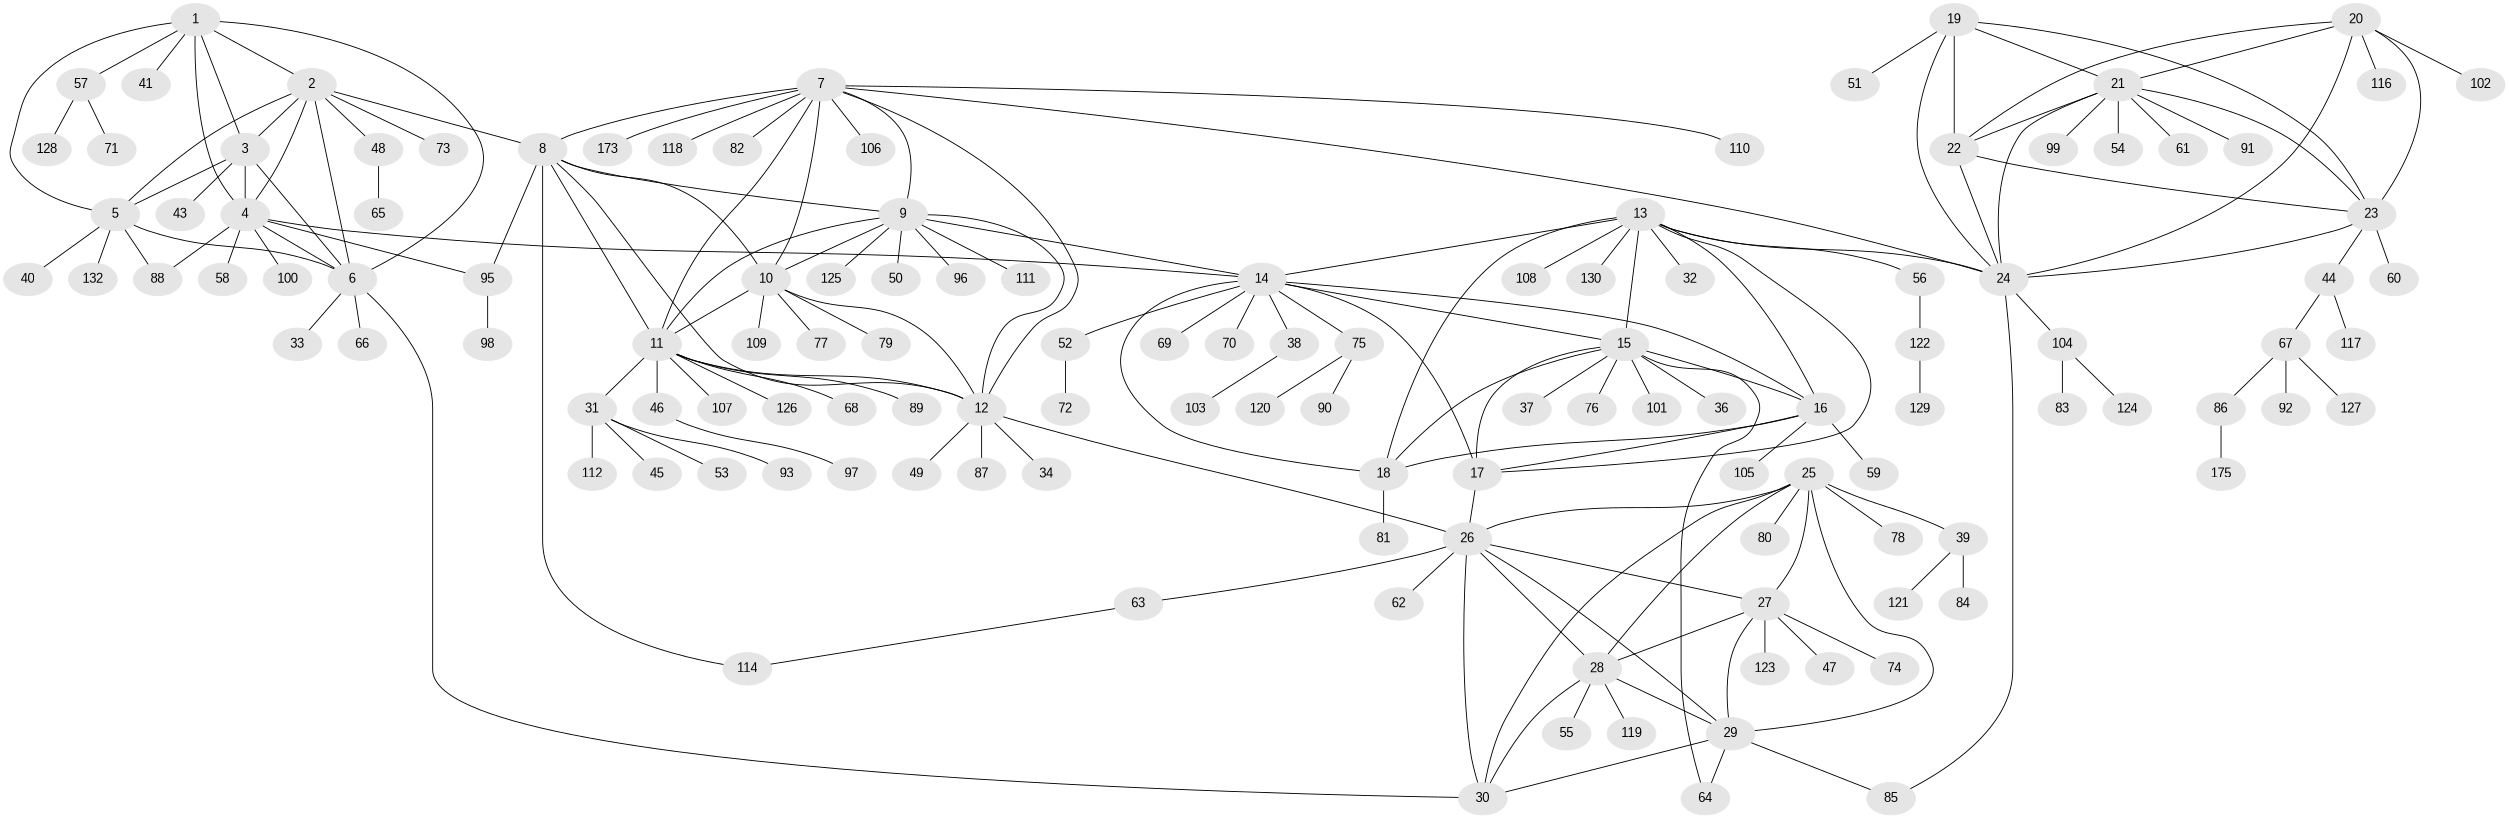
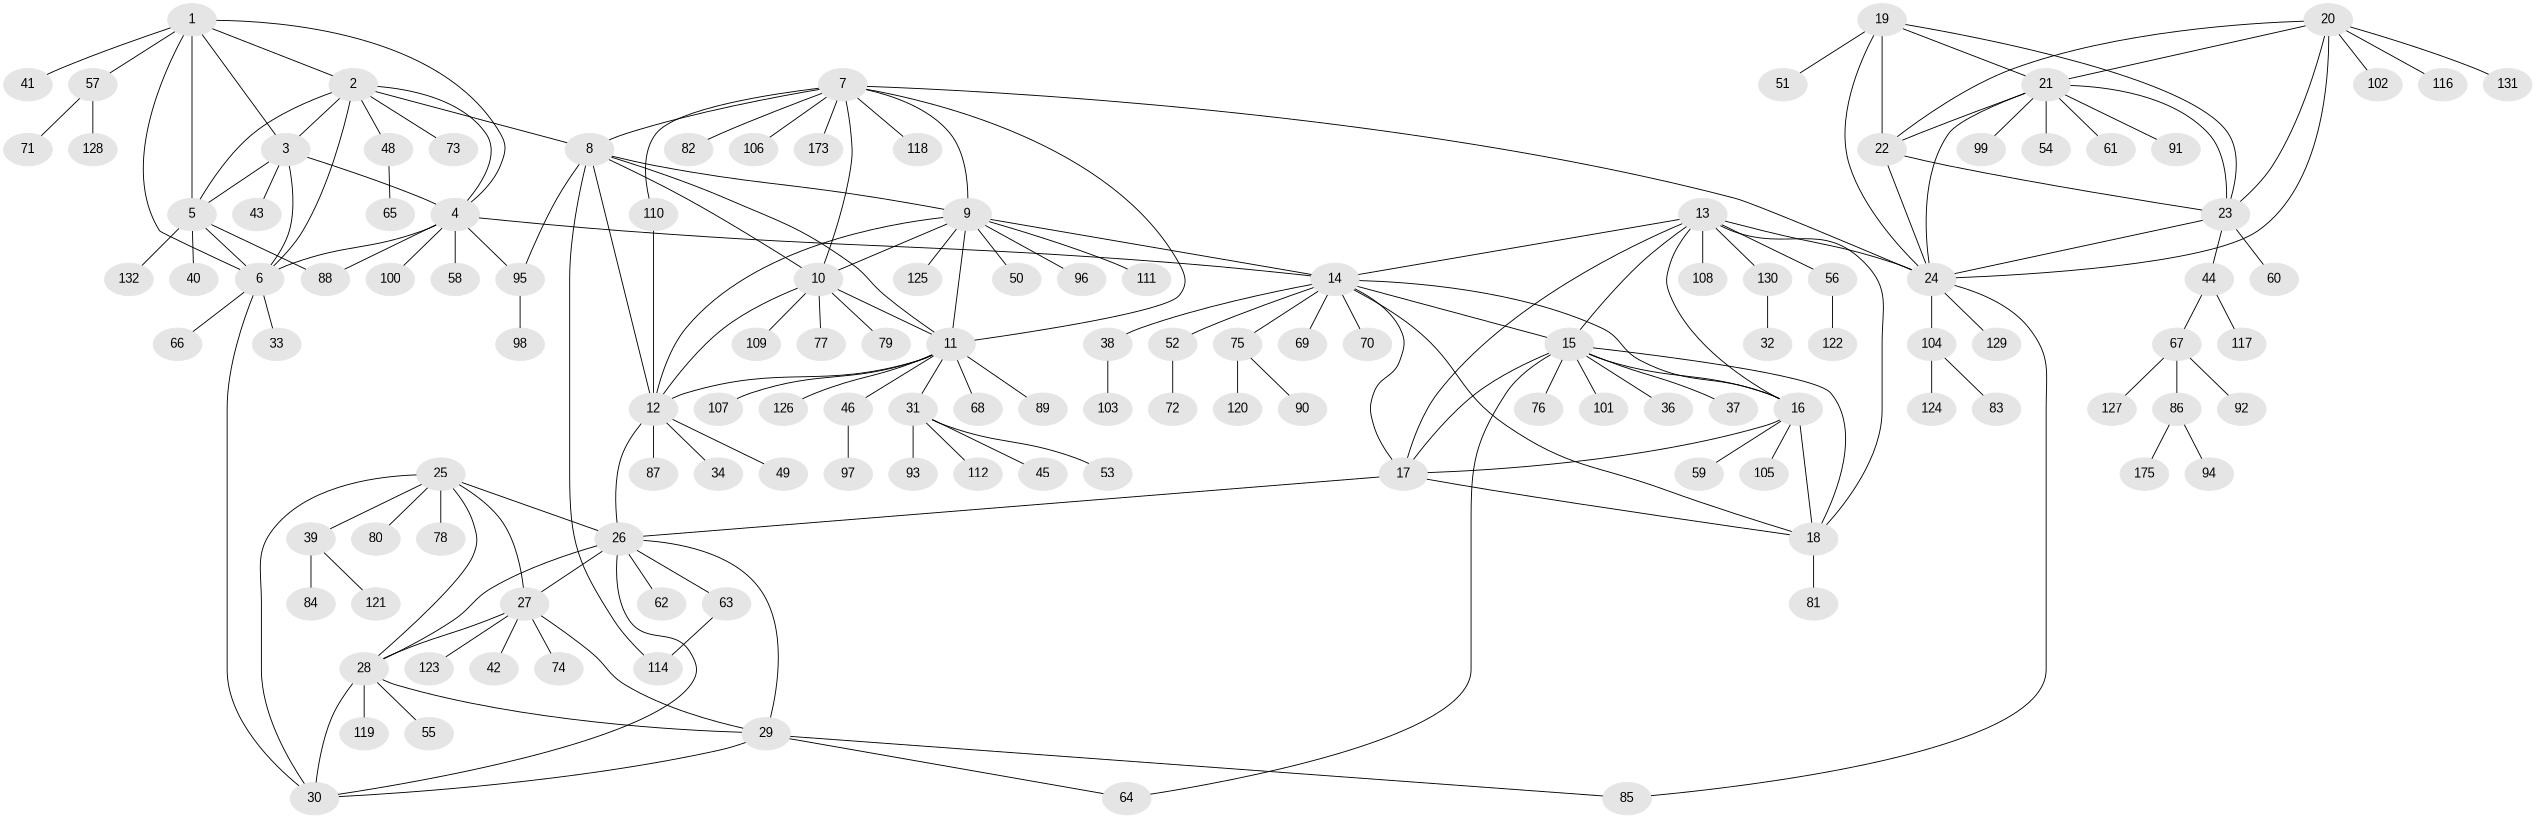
node "131": added
edge "7" -- "12": now "110" -- "12"
edge "13" -- "32": now "130" -- "32"
edge "122" -- "129": now "24" -- "129"
node "94": added
edge "17" -- "18": added
edge "25" -- "29": removed
node "47": label "47" -> "42"
